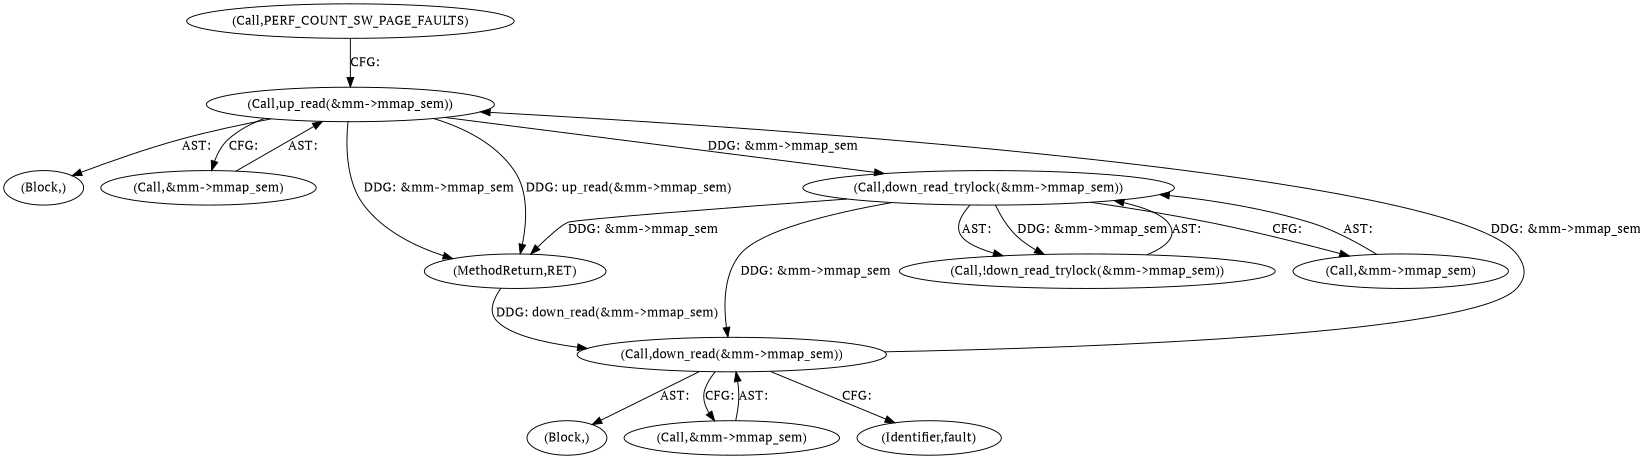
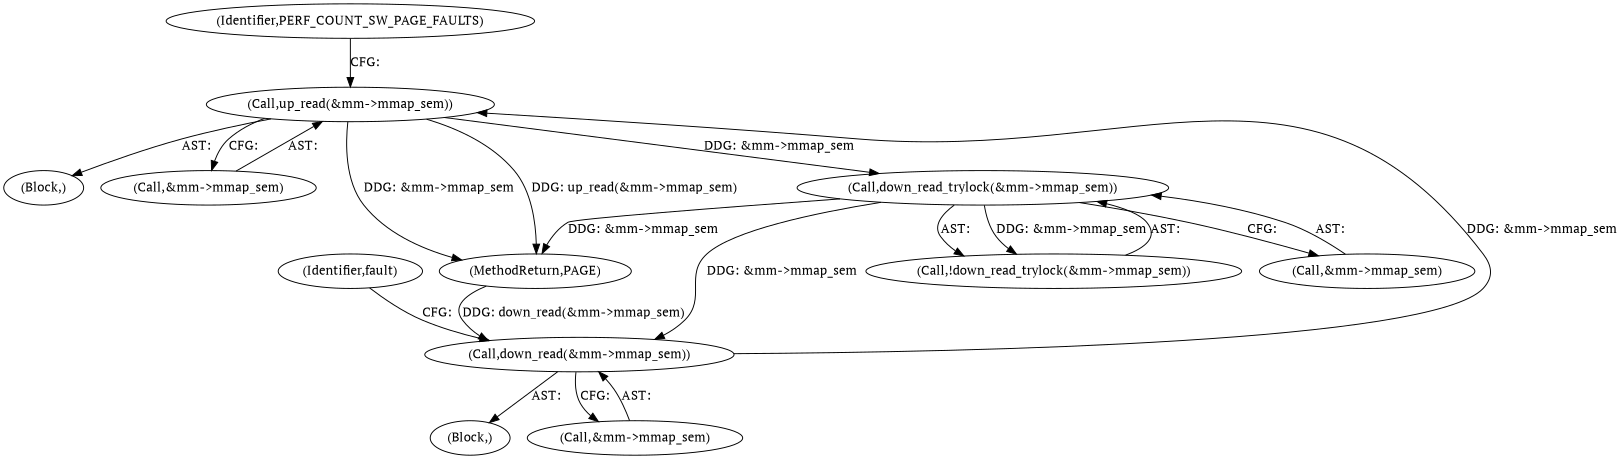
node "(Call,PERF_COUNT_SW_PAGE_FAULTS)": label "(Call,PERF_COUNT_SW_PAGE_FAULTS)" -> "(Identifier,PERF_COUNT_SW_PAGE_FAULTS)"
node "(MethodReturn,RET)": label "(MethodReturn,RET)" -> "(MethodReturn,PAGE)"
edge "(Call,down_read(&mm->mmap_sem))" -> "(Identifier,fault)": reversed
